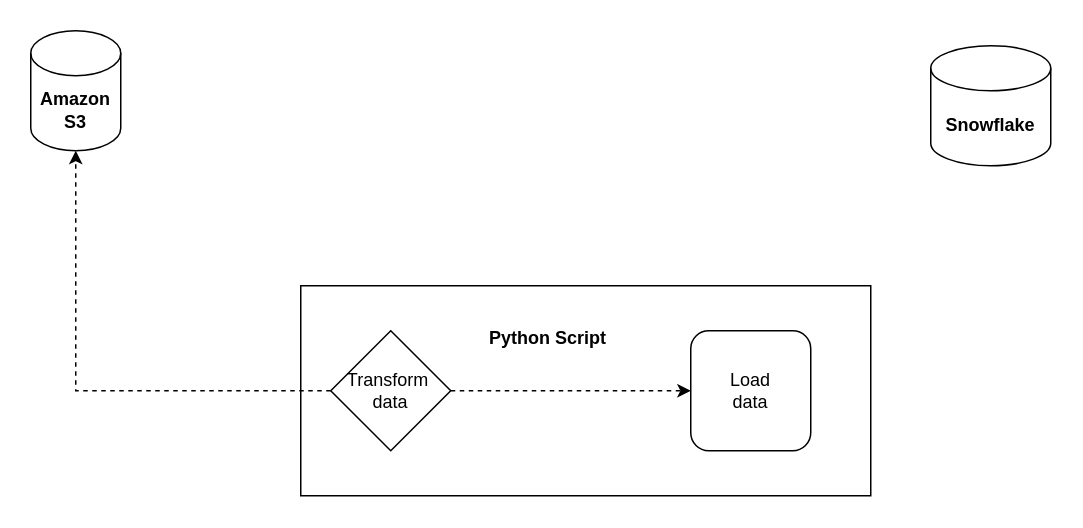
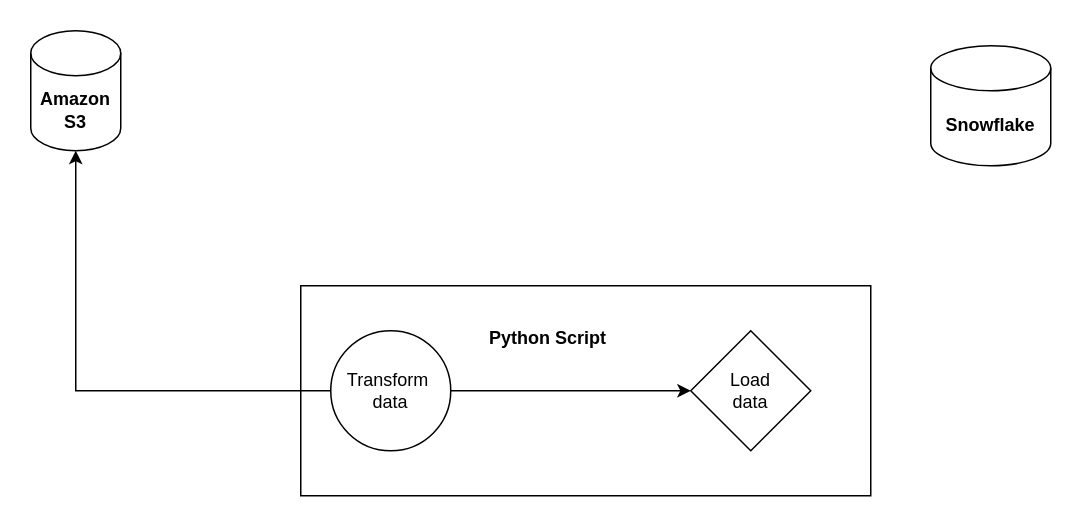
edge "Transform data" -> "Amazon S3": style dashed -> solid
node "Transform data": shape diamond -> ellipse
edge "Transform data" -> "Load data": style dashed -> solid
node "Load data": shape rounded rectangle -> diamond
